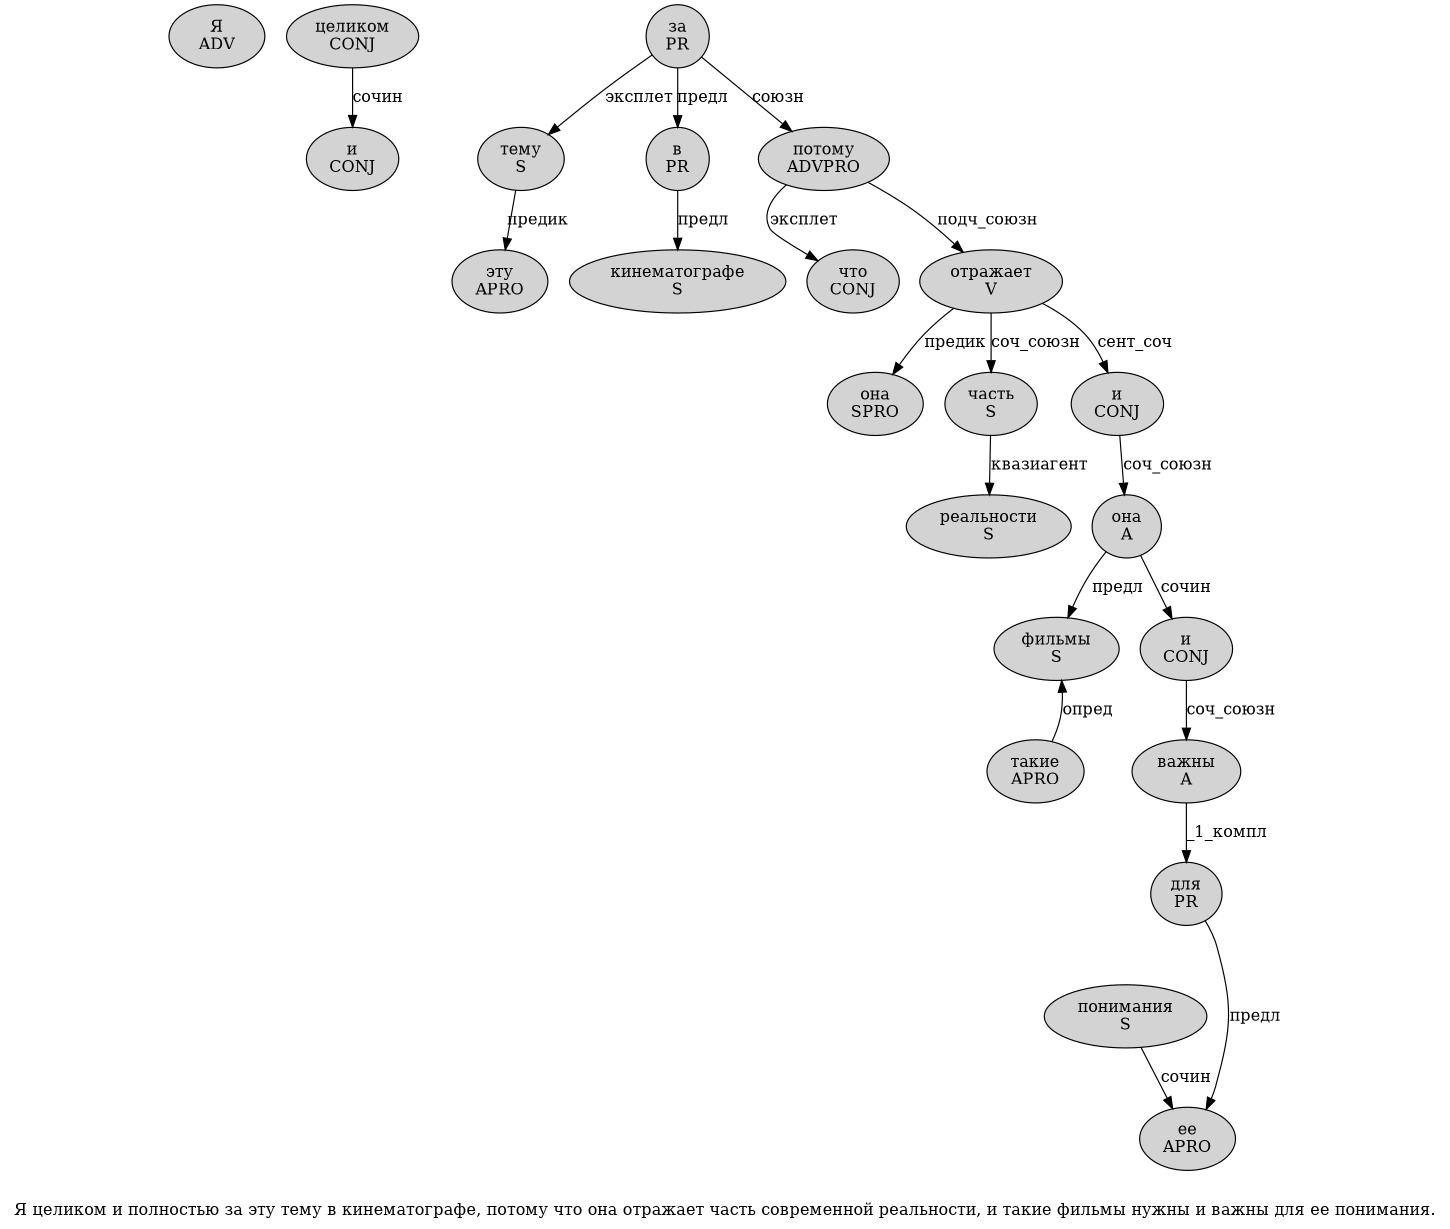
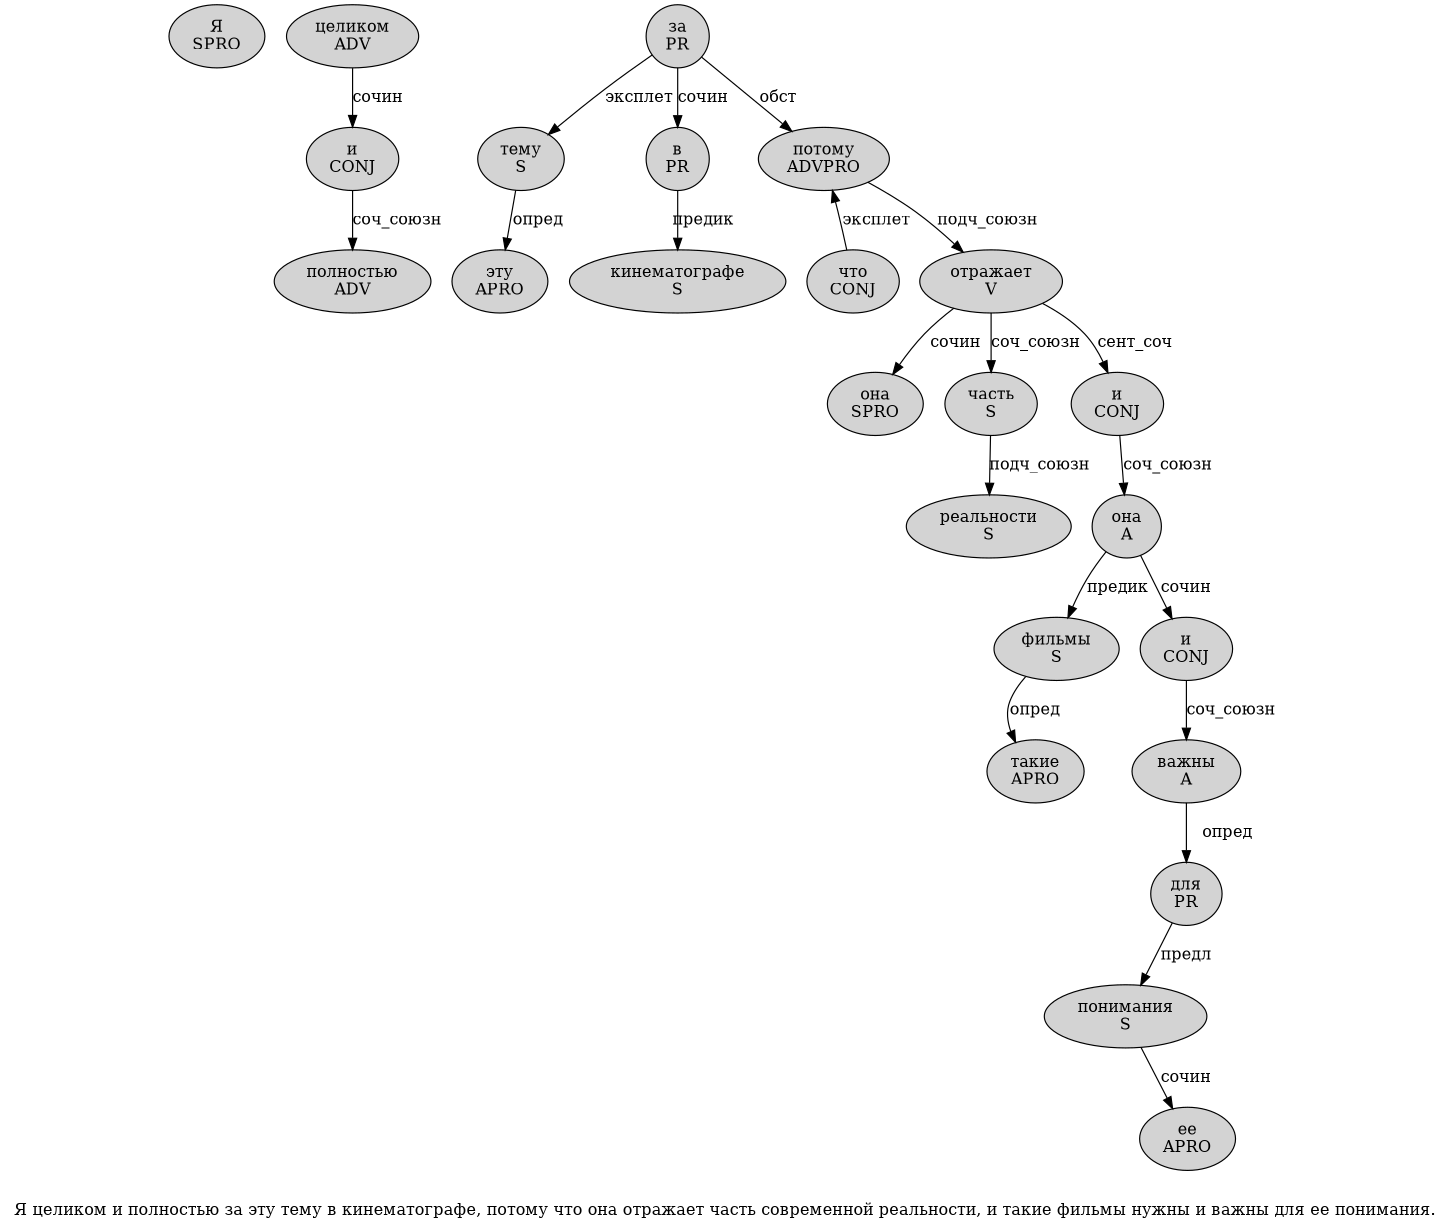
node "Я ADV": label "Я ADV" -> "Я SPRO"
node "целиком CONJ": label "целиком CONJ" -> "целиком ADV"
edge "за PR" -> "в PR": label "предл" -> "сочин"
edge "за PR" -> "потому ADVPRO": label "союзн" -> "обст"
edge "тему S" -> "эту APRO": label "предик" -> "опред"
edge "в PR" -> "кинематографе S": label "предл" -> "предик"
edge "потому ADVPRO" -> "что CONJ": reversed
node "полностью ADV": added
edge "отражает V" -> "она SPRO": label "предик" -> "сочин"
edge "часть S" -> "реальности S": label "квазиагент" -> "подч_союзн"
edge "она A" -> "фильмы S": label "предл" -> "предик"
edge "такие APRO" -> "фильмы S": reversed
edge "важны A" -> "для PR": label "_1_компл" -> "опред"
edge "для PR" -> "ее APRO": now "для PR" -> "понимания S"
